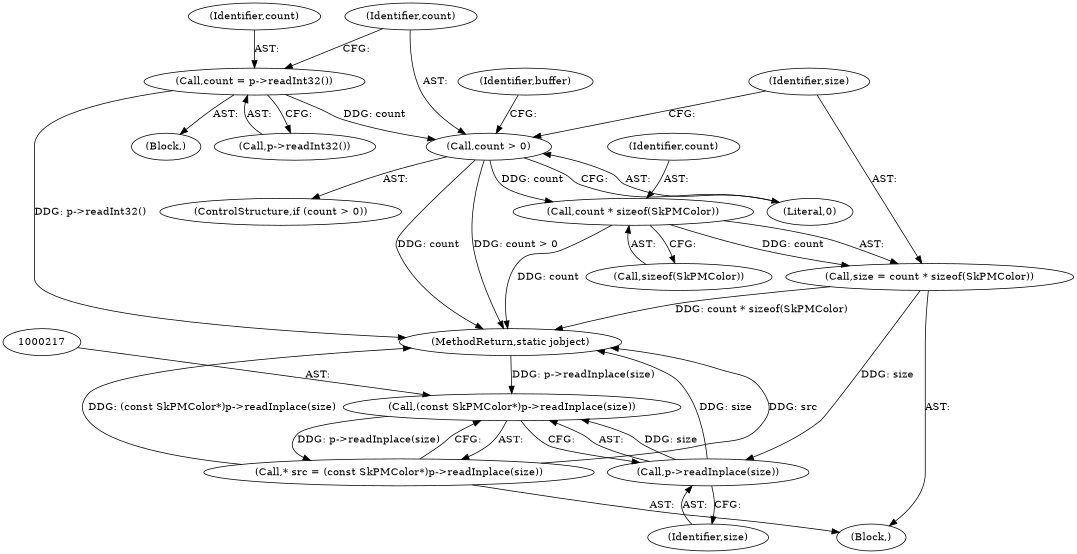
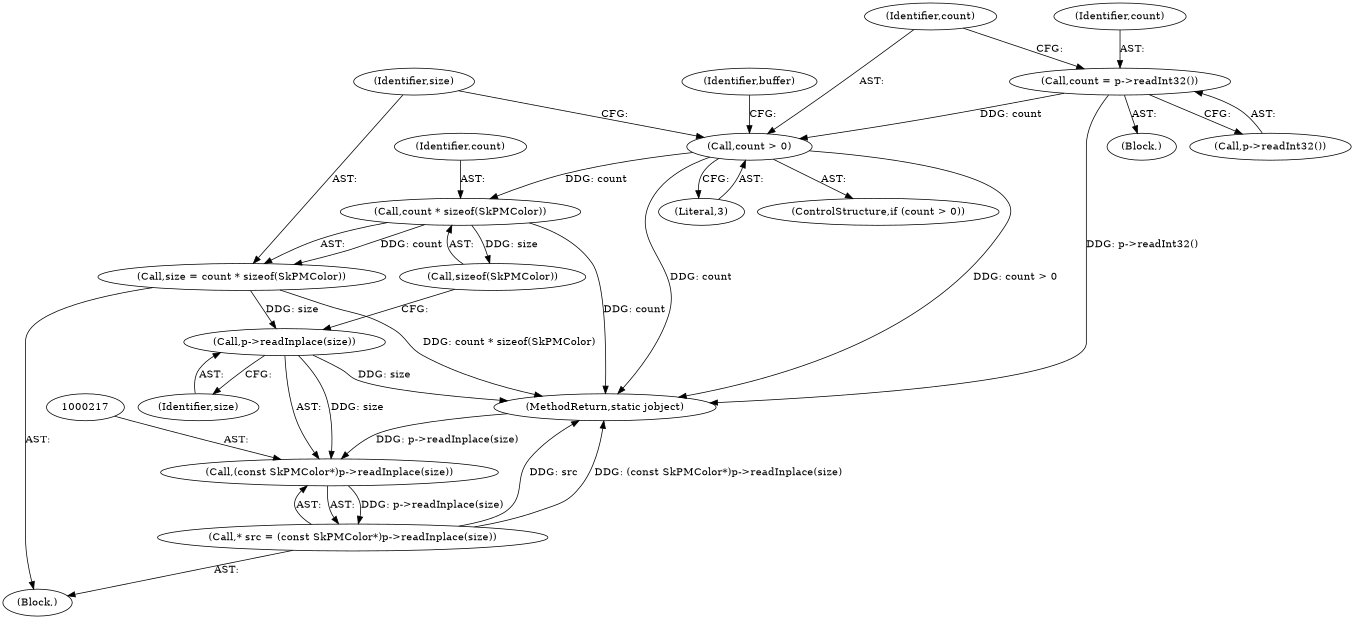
node "(Literal,0)": label "(Literal,0)" -> "(Literal,3)"
edge "(Call,count * sizeof(SkPMColor))" -> "(Call,sizeof(SkPMColor))": label "CFG: " -> "DDG: size"
edge "(Call,* src = (const SkPMColor*)p->readInplace(size))" -> "(Call,(const SkPMColor*)p->readInplace(size))": label "CFG: " -> "AST: "
edge "(Call,(const SkPMColor*)p->readInplace(size))" -> "(Call,p->readInplace(size))": now "(Call,sizeof(SkPMColor))" -> "(Call,p->readInplace(size))"
